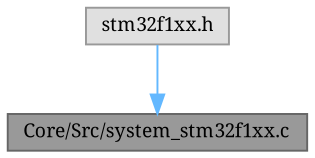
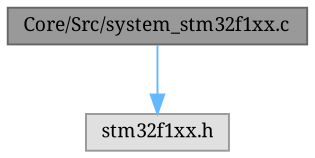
edge "stm32f1xx.h" -> "Core/Src/system_stm32f1xx.c": reversed
